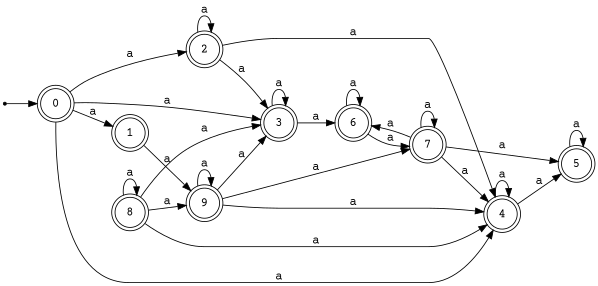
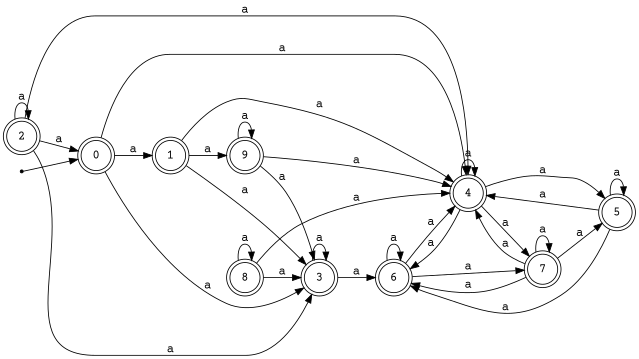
edge "0" -> "2": reversed
edge "1" -> "4": added, label "a"
edge "9" -> "7": now "4" -> "7"
edge "5" -> "4": added, label "a"
edge "8" -> "9": removed, label "a"
edge "1" -> "3": added, label "a"
edge "6" -> "4": added, label "a"
edge "4" -> "6": added, label "a"
edge "5" -> "6": added, label "a"
